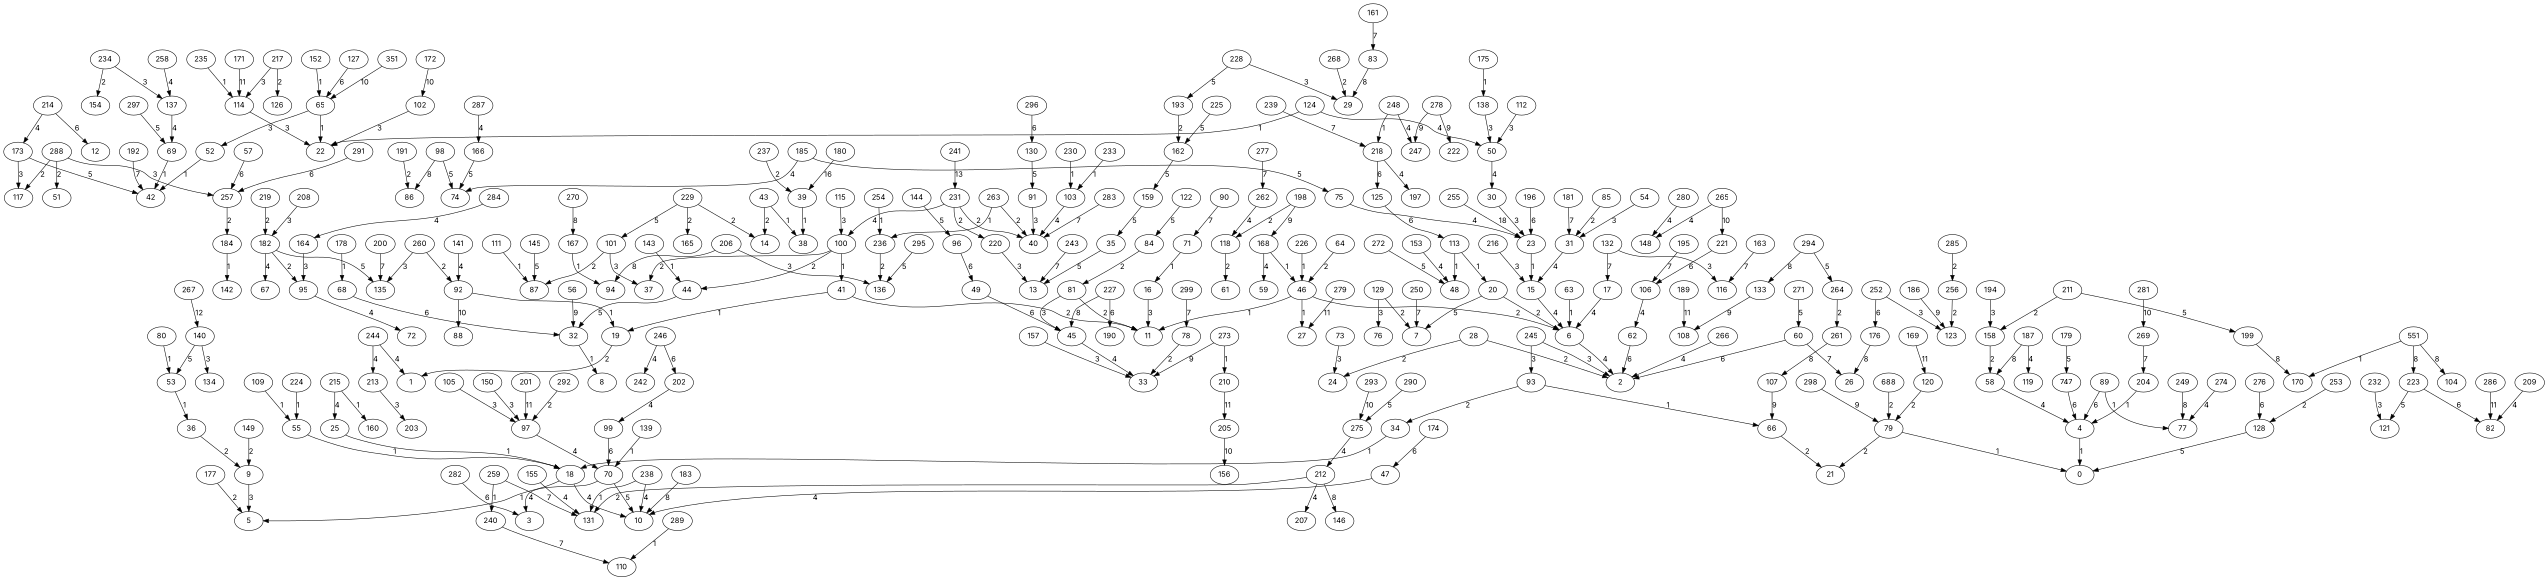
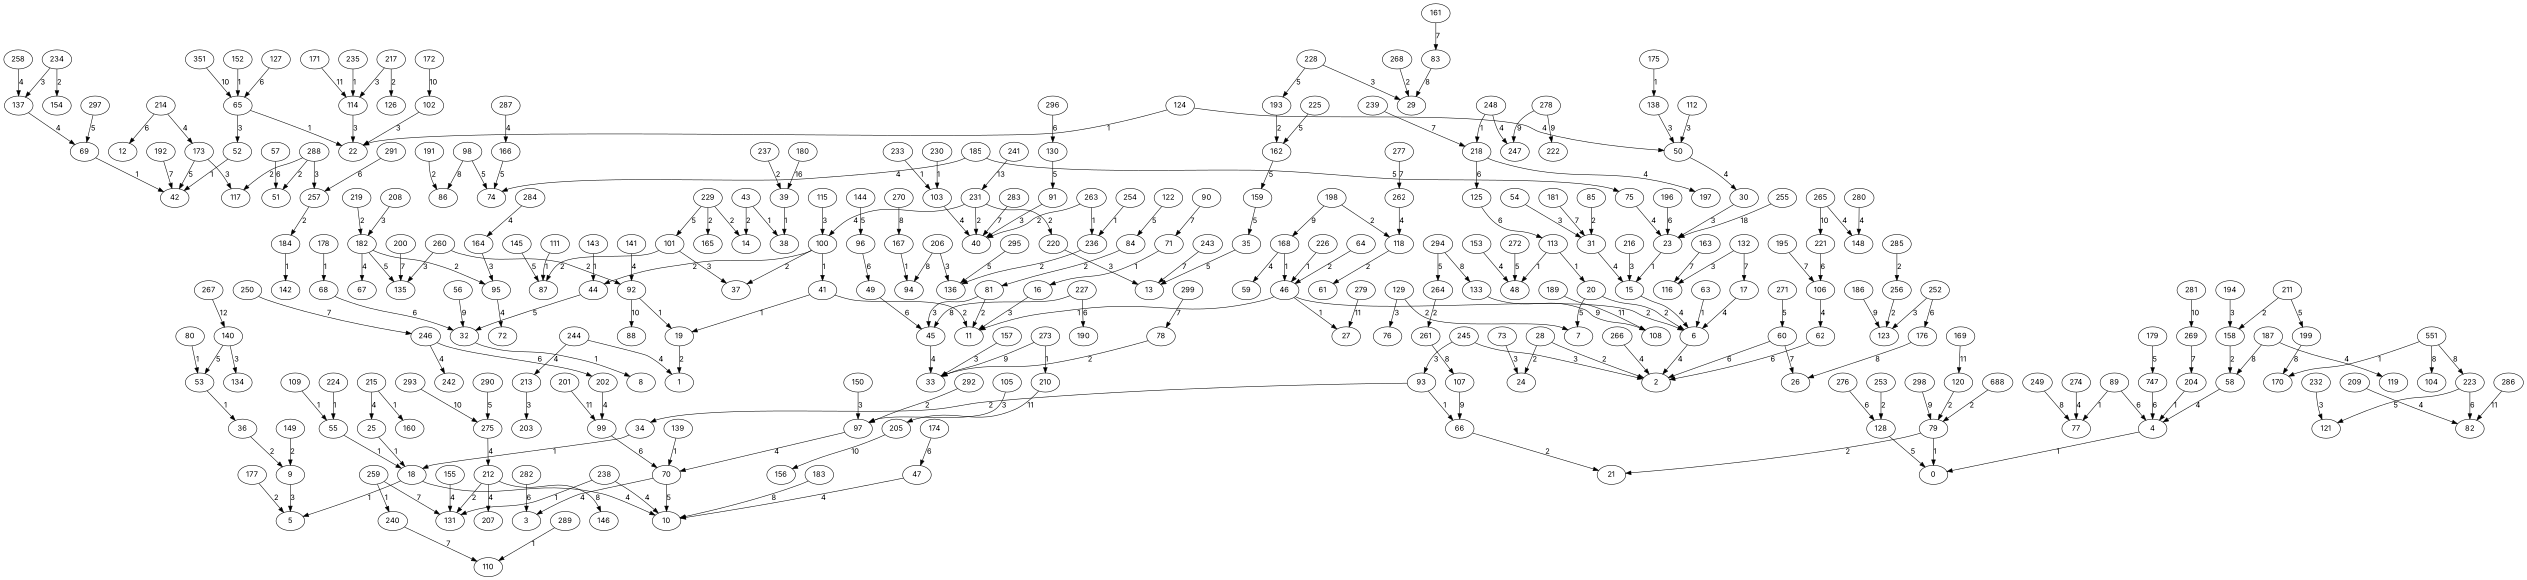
edge "57" -> "257": now "57" -> "51"
edge "250" -> "7": now "250" -> "246"
edge "201" -> "97": now "201" -> "99"
